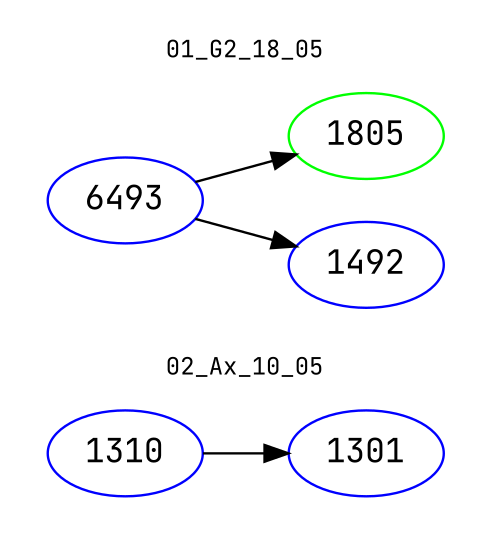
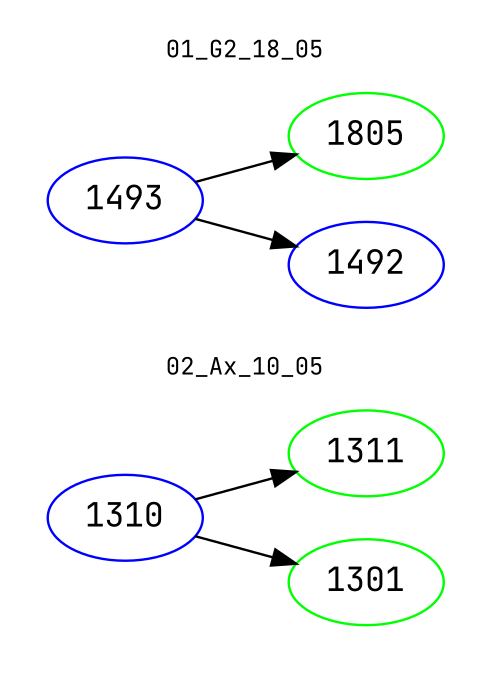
node "6493": label "6493" -> "1493"
node "1301": color blue -> green
node "1311": added
